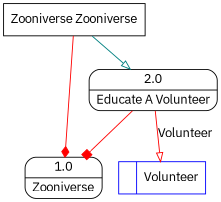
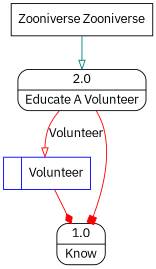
edge "Zooniverse Zooniverse" -> "1.0": now "Volunteer" -> "1.0"
node "1.0": text "Zooniverse" -> "Know"
